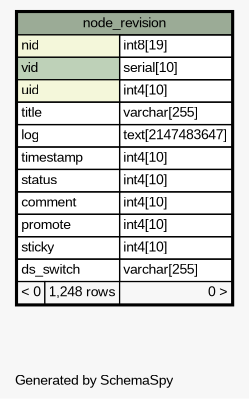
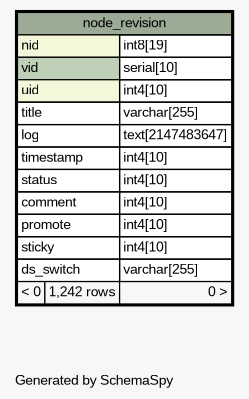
node "node_revision": text "1,248 rows" -> "1,242 rows"
